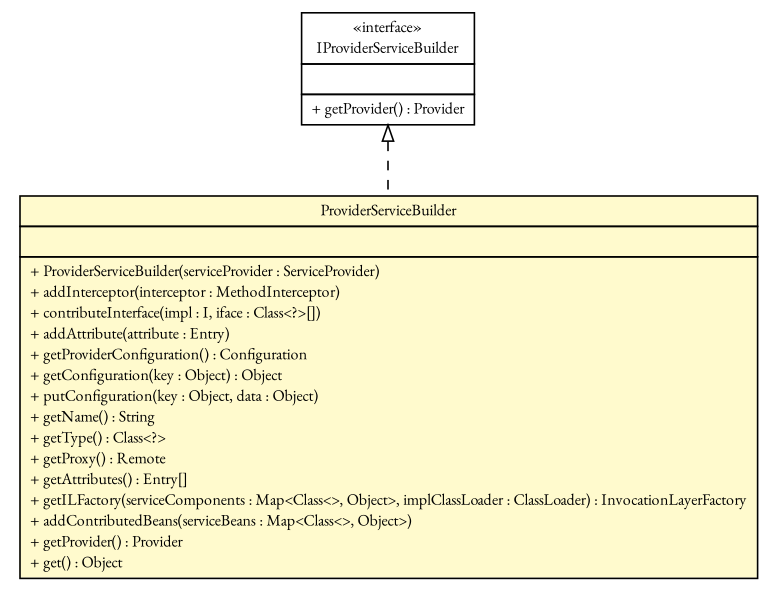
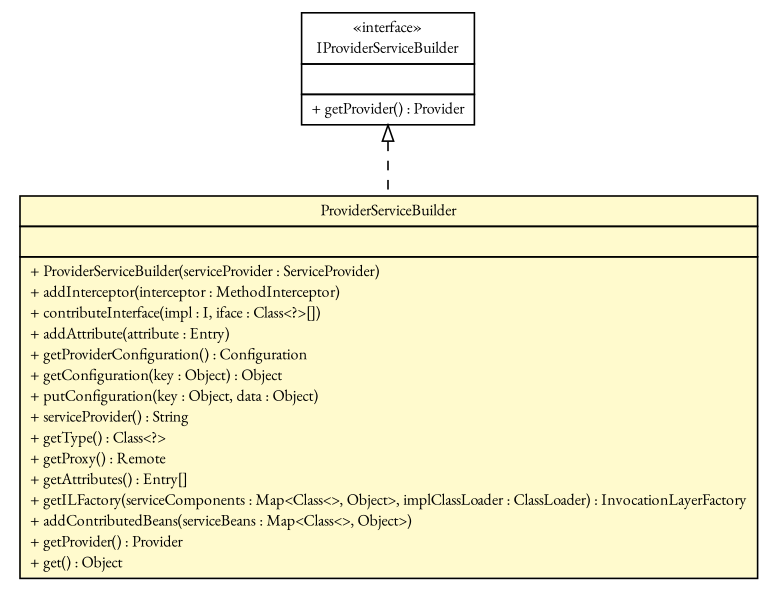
node "ProviderServiceBuilder": text "+ getName() : String" -> "+ serviceProvider() : String"
